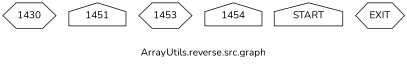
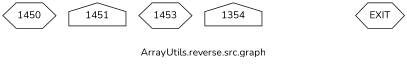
node "1430": label "1430" -> "1450"
node "1454": label "1454" -> "1354"
node "START": removed
